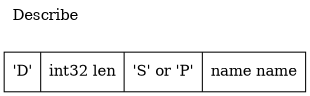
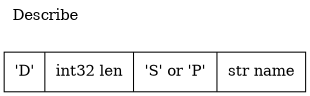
node "'D'": text "name name" -> "str name"
